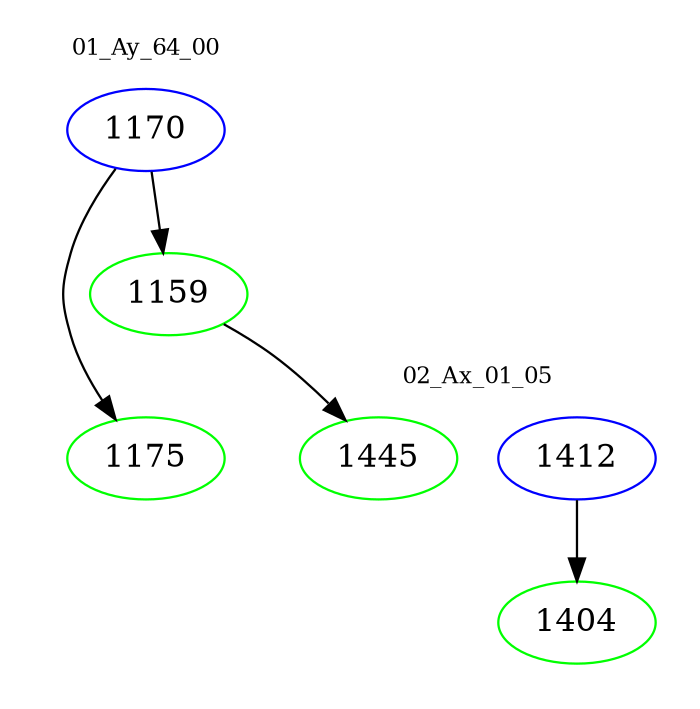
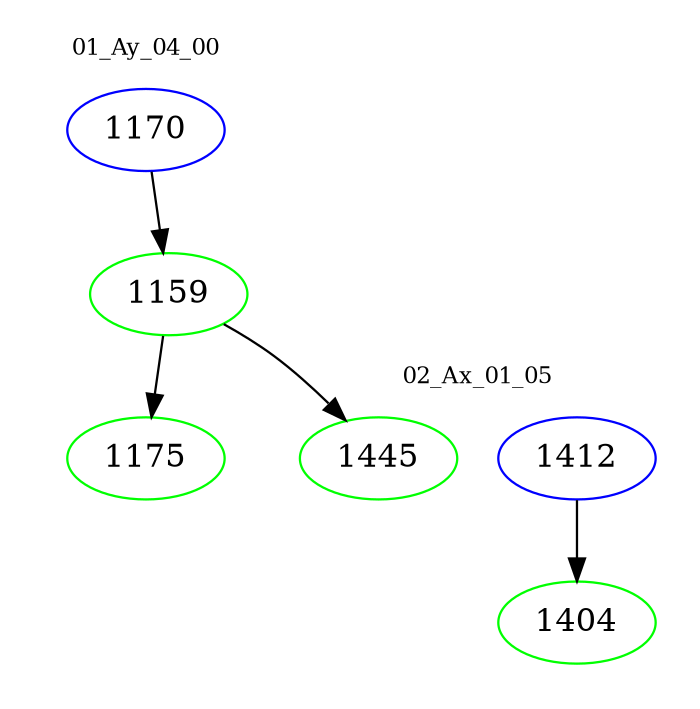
cluster "01_Ay_64_00": label "01_Ay_64_00" -> "01_Ay_04_00"
edge "1170" -> "1175": now "1159" -> "1175"
